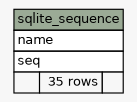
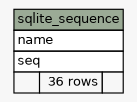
node "sqlite_sequence": text "35 rows" -> "36 rows"
